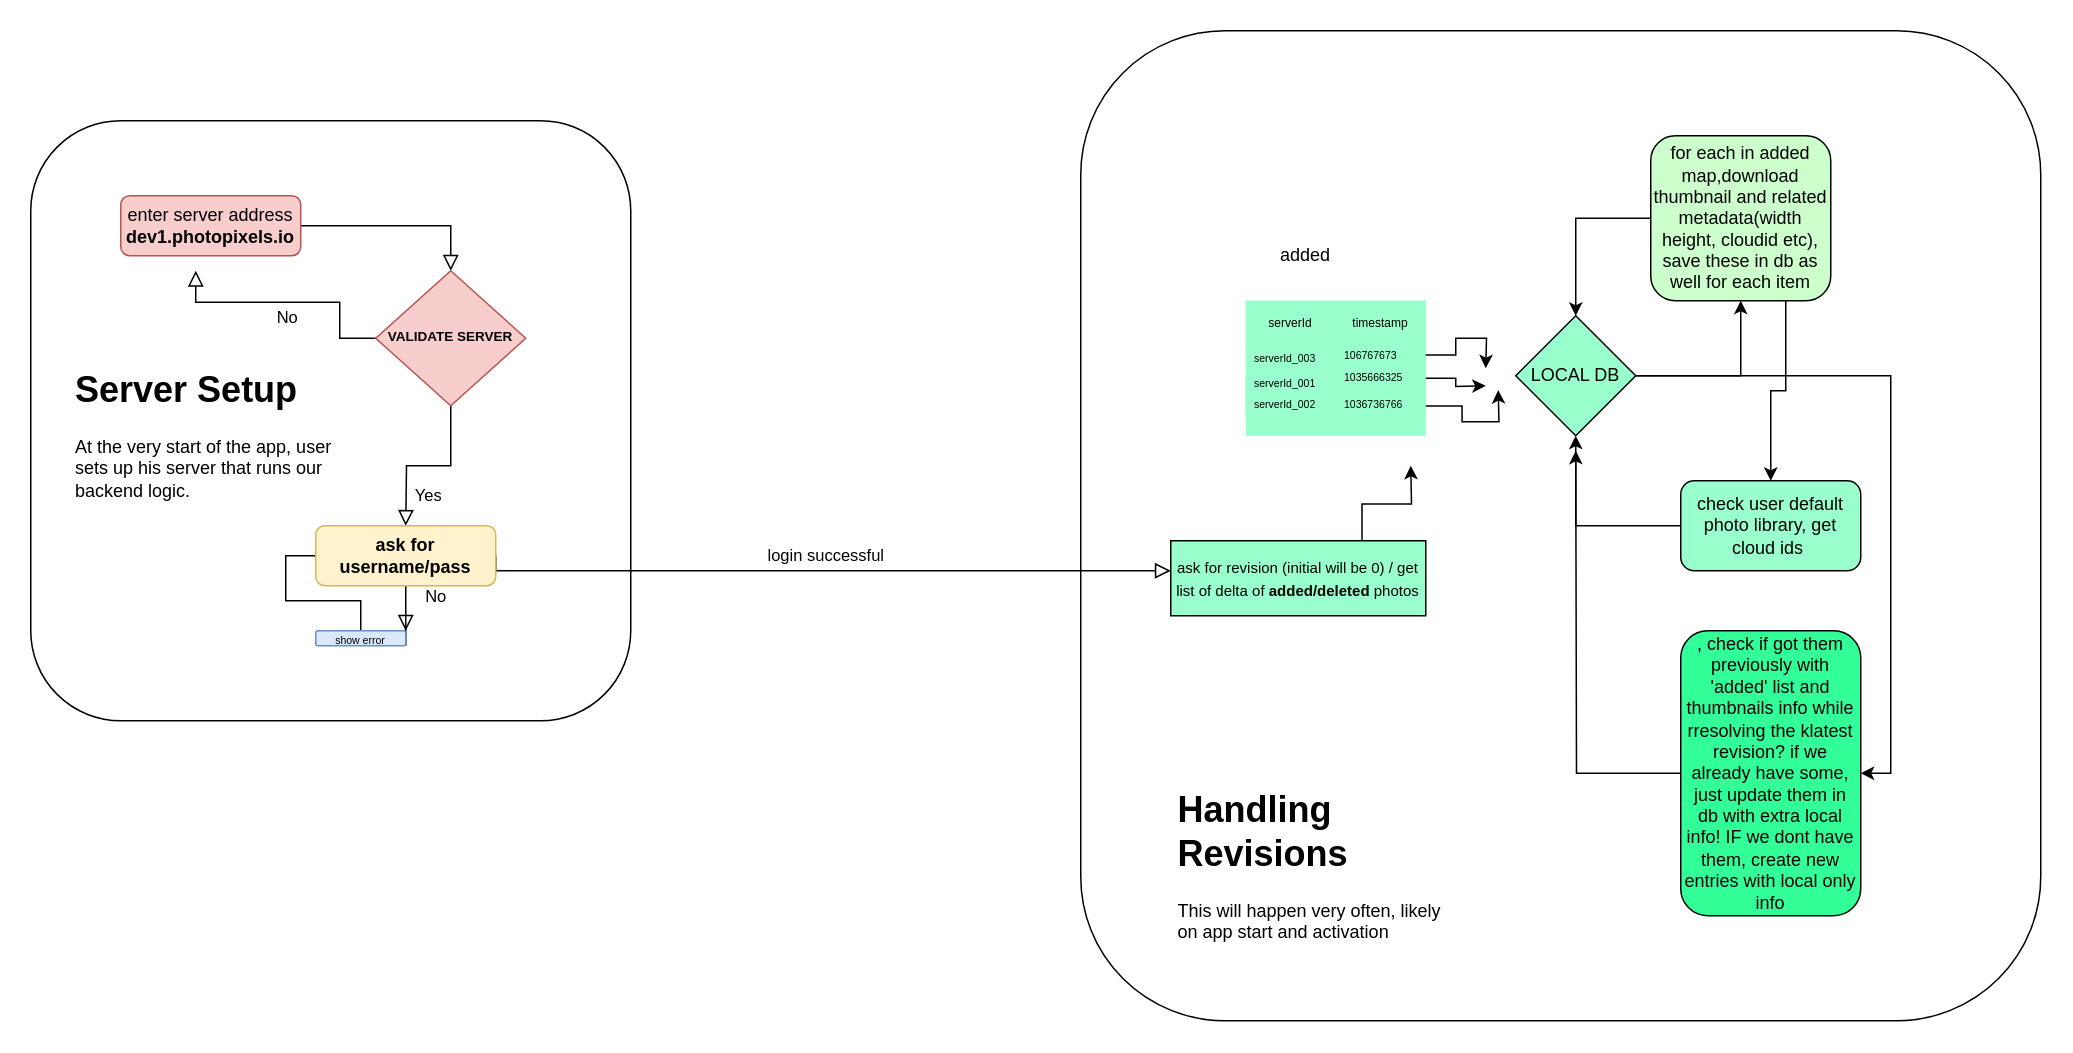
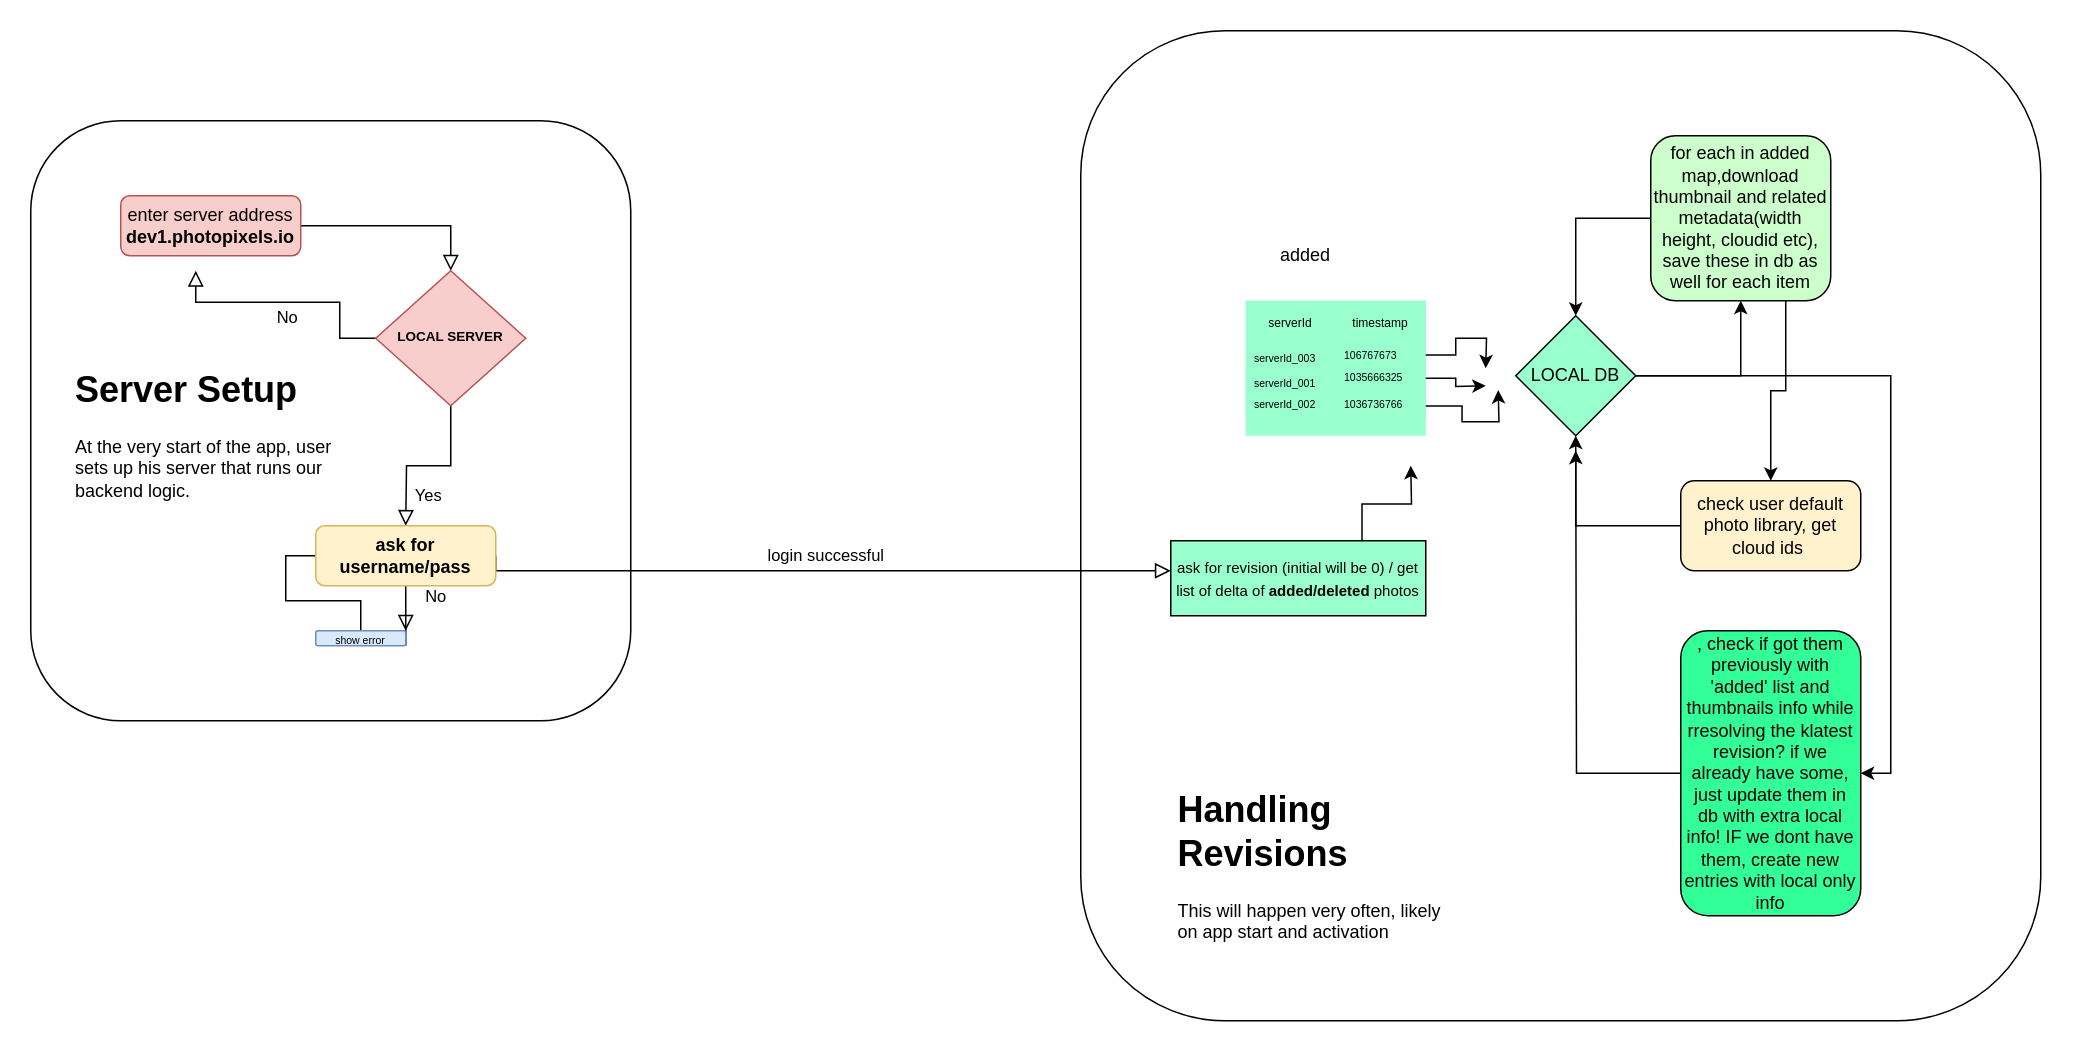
node "VALIDATE SERVER": label "VALIDATE SERVER" -> "LOCAL SERVER"
node "check user default photo library, get cloud ids": fillcolor #99ffcc -> #fff2cc
